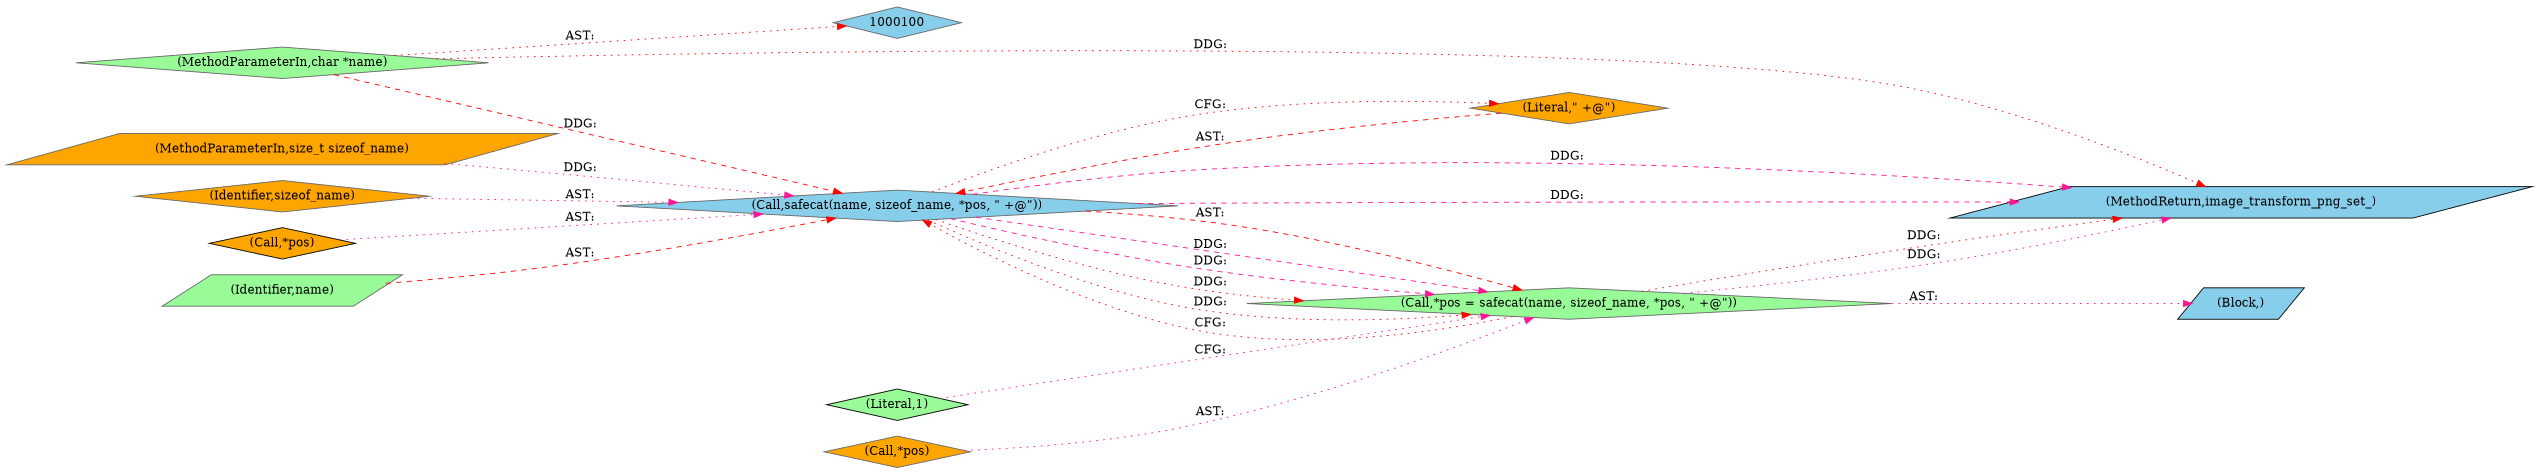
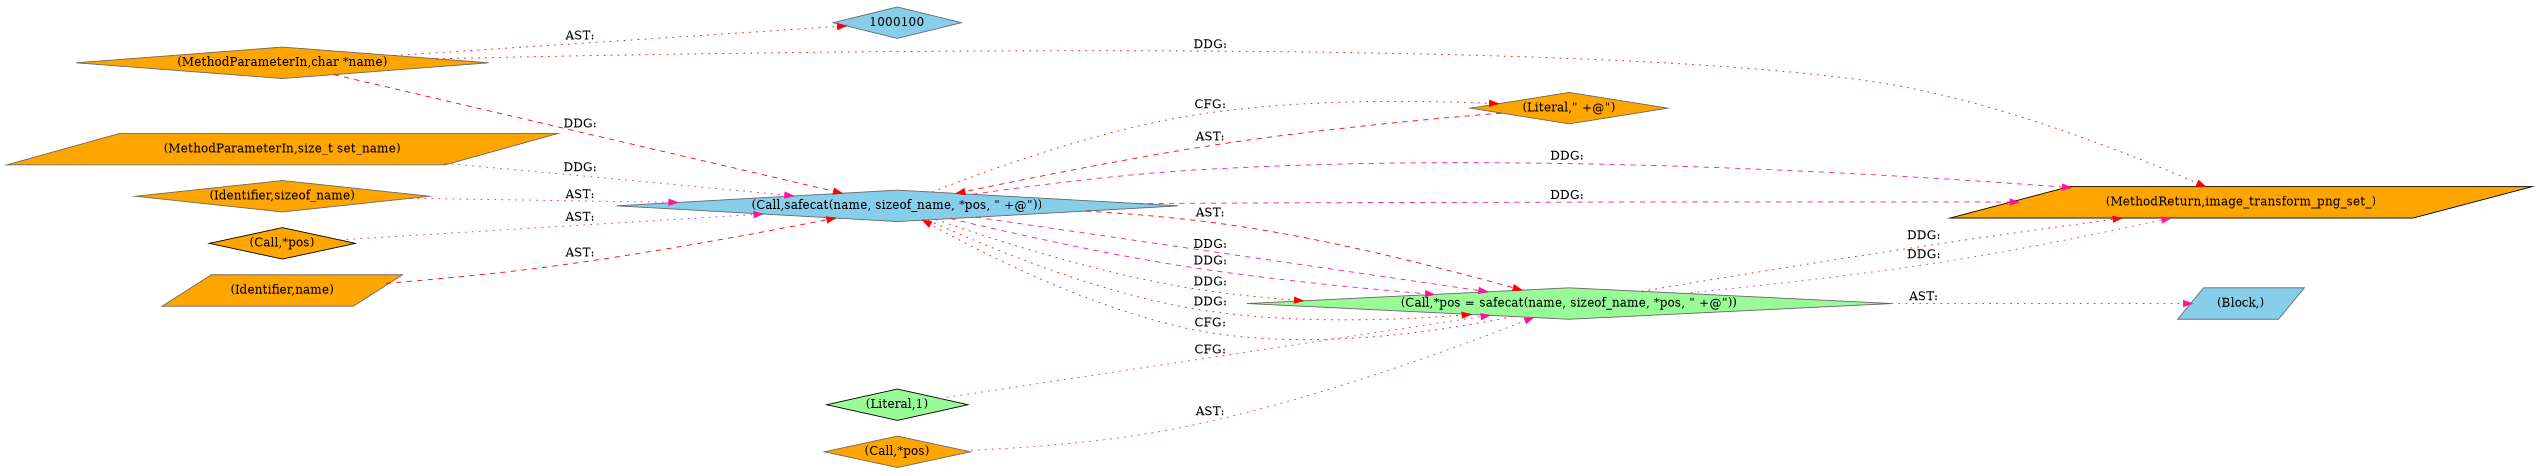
node "(MethodParameterIn,char *name)": fillcolor palegreen -> orange
node "(MethodParameterIn,size_t sizeof_name)": label "(MethodParameterIn,size_t sizeof_name)" -> "(MethodParameterIn,size_t set_name)"
node "(MethodReturn,image_transform_png_set_)": fillcolor skyblue -> orange
node "(Identifier,name)": fillcolor palegreen -> orange
node "(Block,)": color black -> gray40
